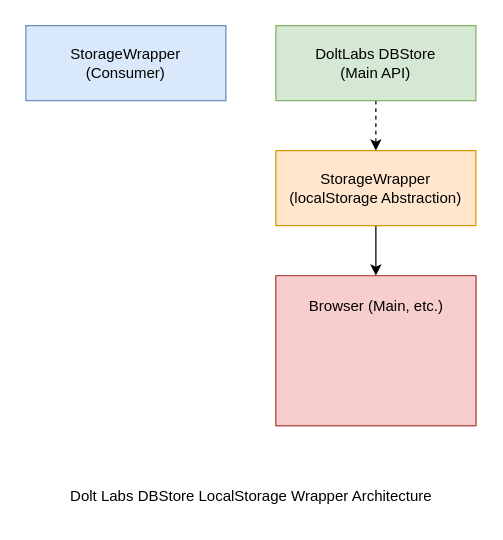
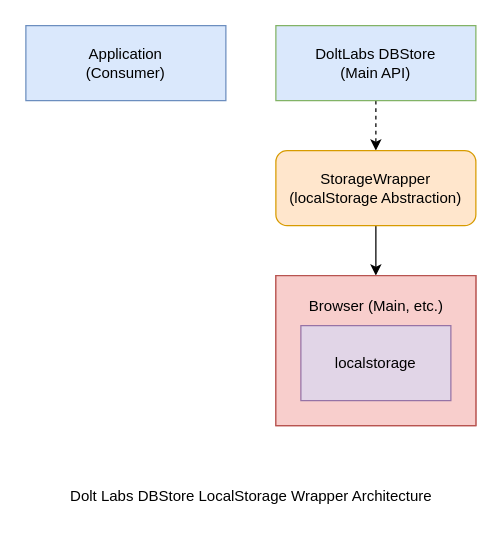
node "StorageWrapper (Consumer)": label "StorageWrapper (Consumer)" -> "Application (Consumer)"
node "DoltLabs DBStore (Main API)": fillcolor #d5e8d4 -> #dae8fc
node "StorageWrapper (localStorage Abstraction)": shape rectangle -> rounded rectangle
node "localstorage": added
